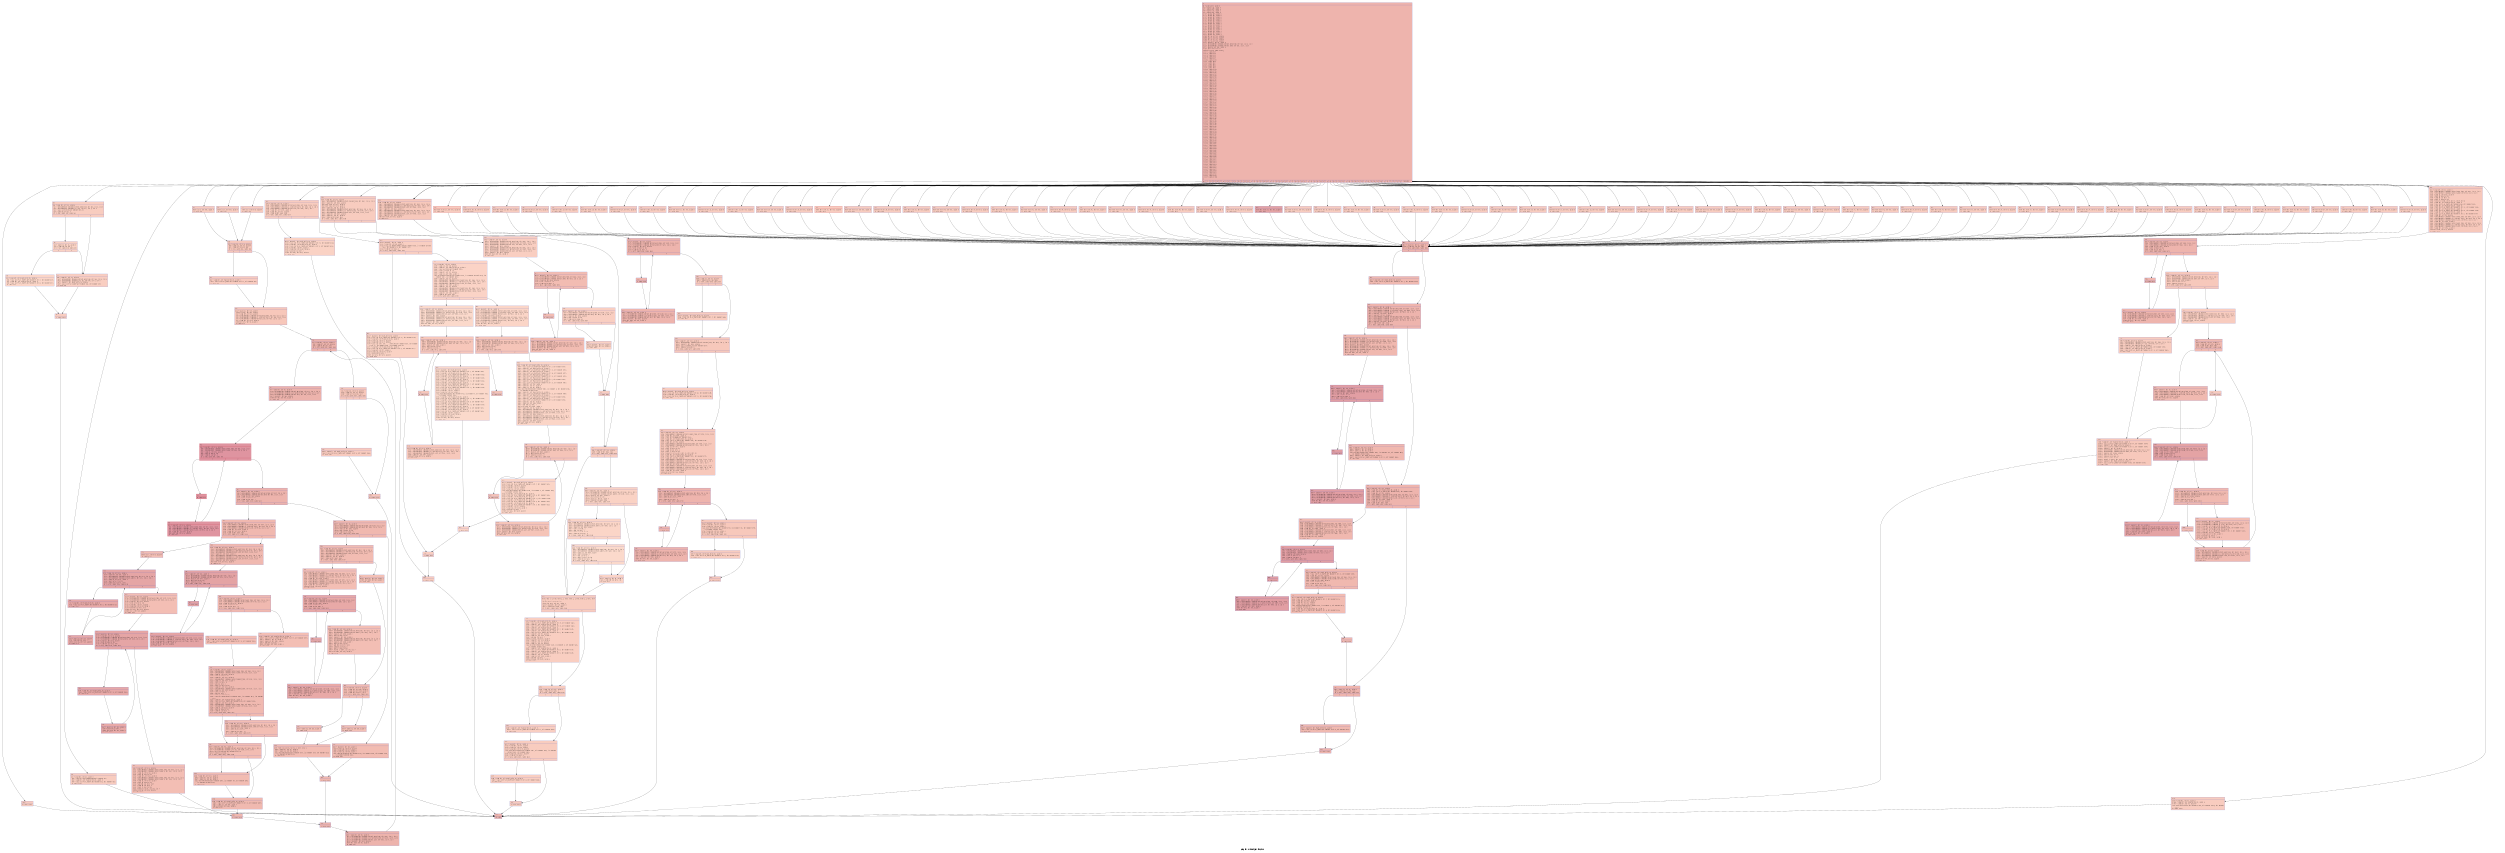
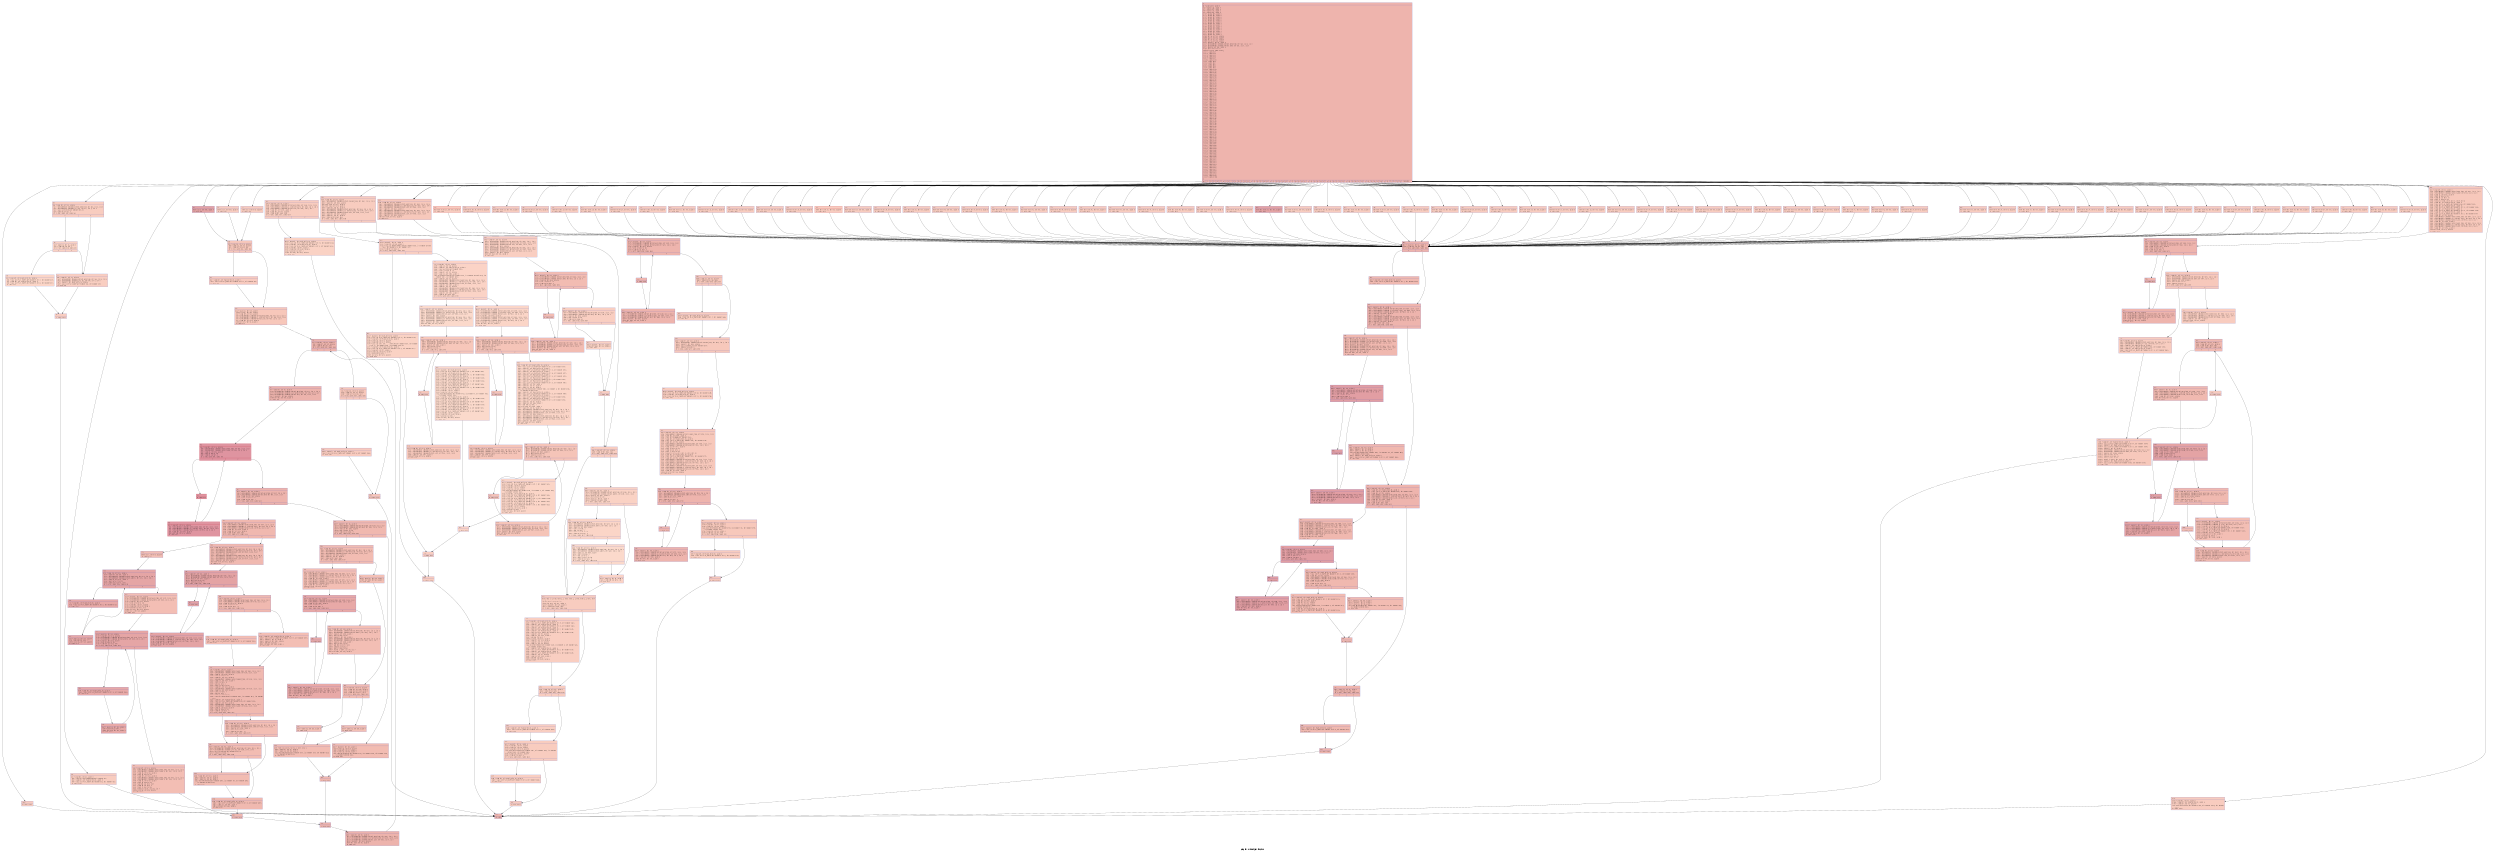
node "55:": fillcolor #f08b6e70 -> #c32e3170
node "803:": removed
node "466:": added
node "1010:": added
node "920:": added
